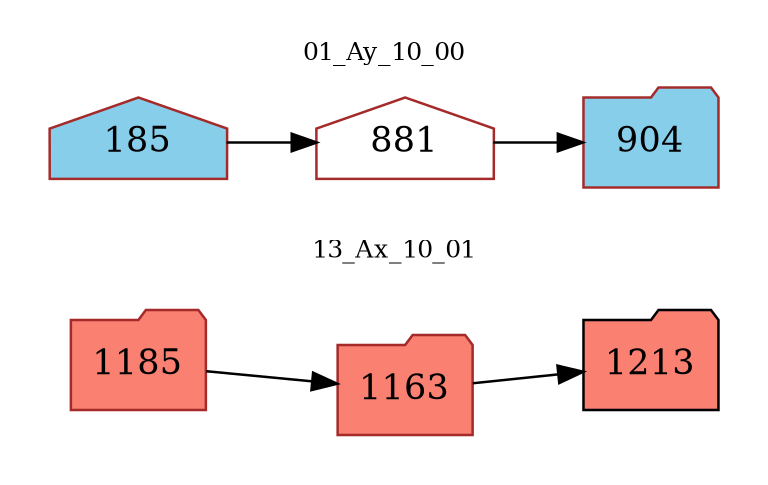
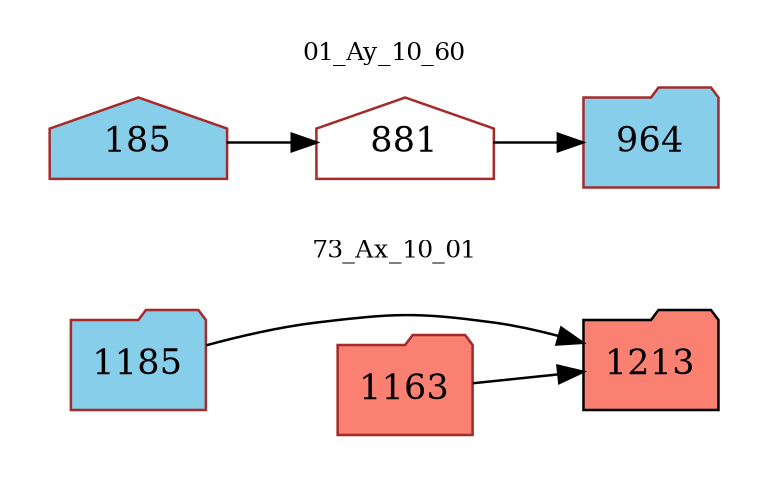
cluster "01_Ay_10_00": label "01_Ay_10_00" -> "01_Ay_10_60"
node "904": label "904" -> "964"
cluster "13_Ax_10_01": label "13_Ax_10_01" -> "73_Ax_10_01"
node "1185": fillcolor salmon -> skyblue
edge "1185" -> "1163": now "1185" -> "1213"
